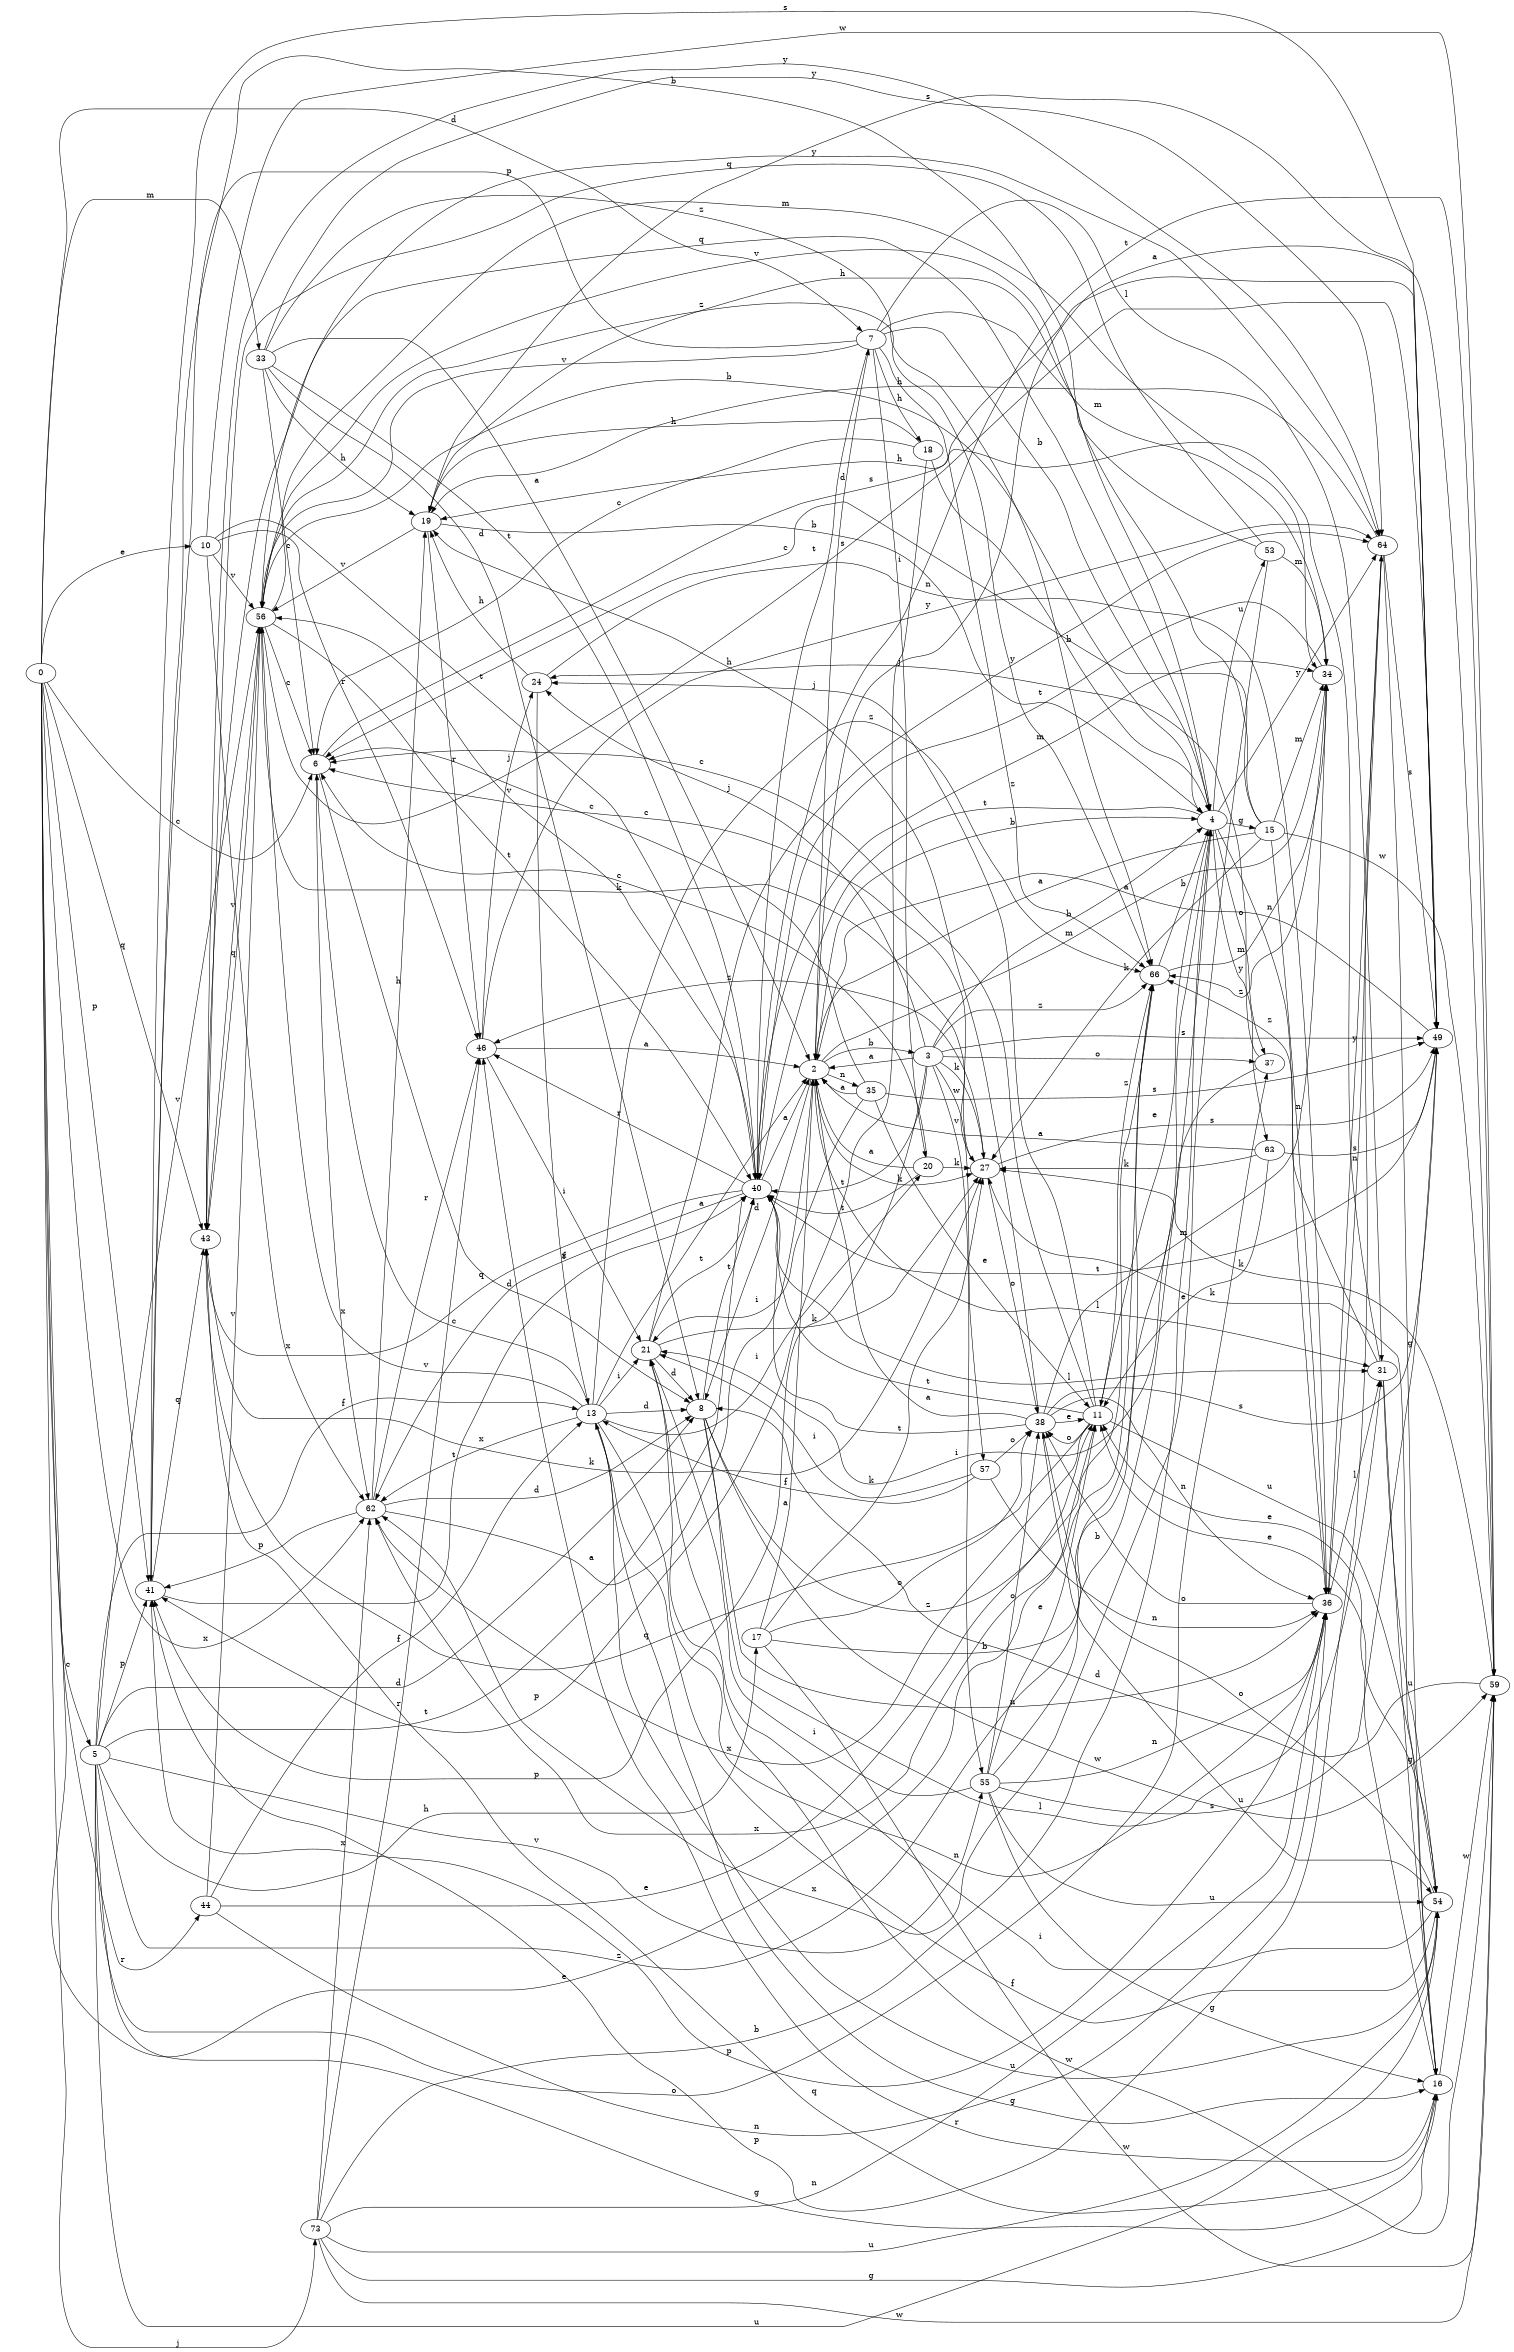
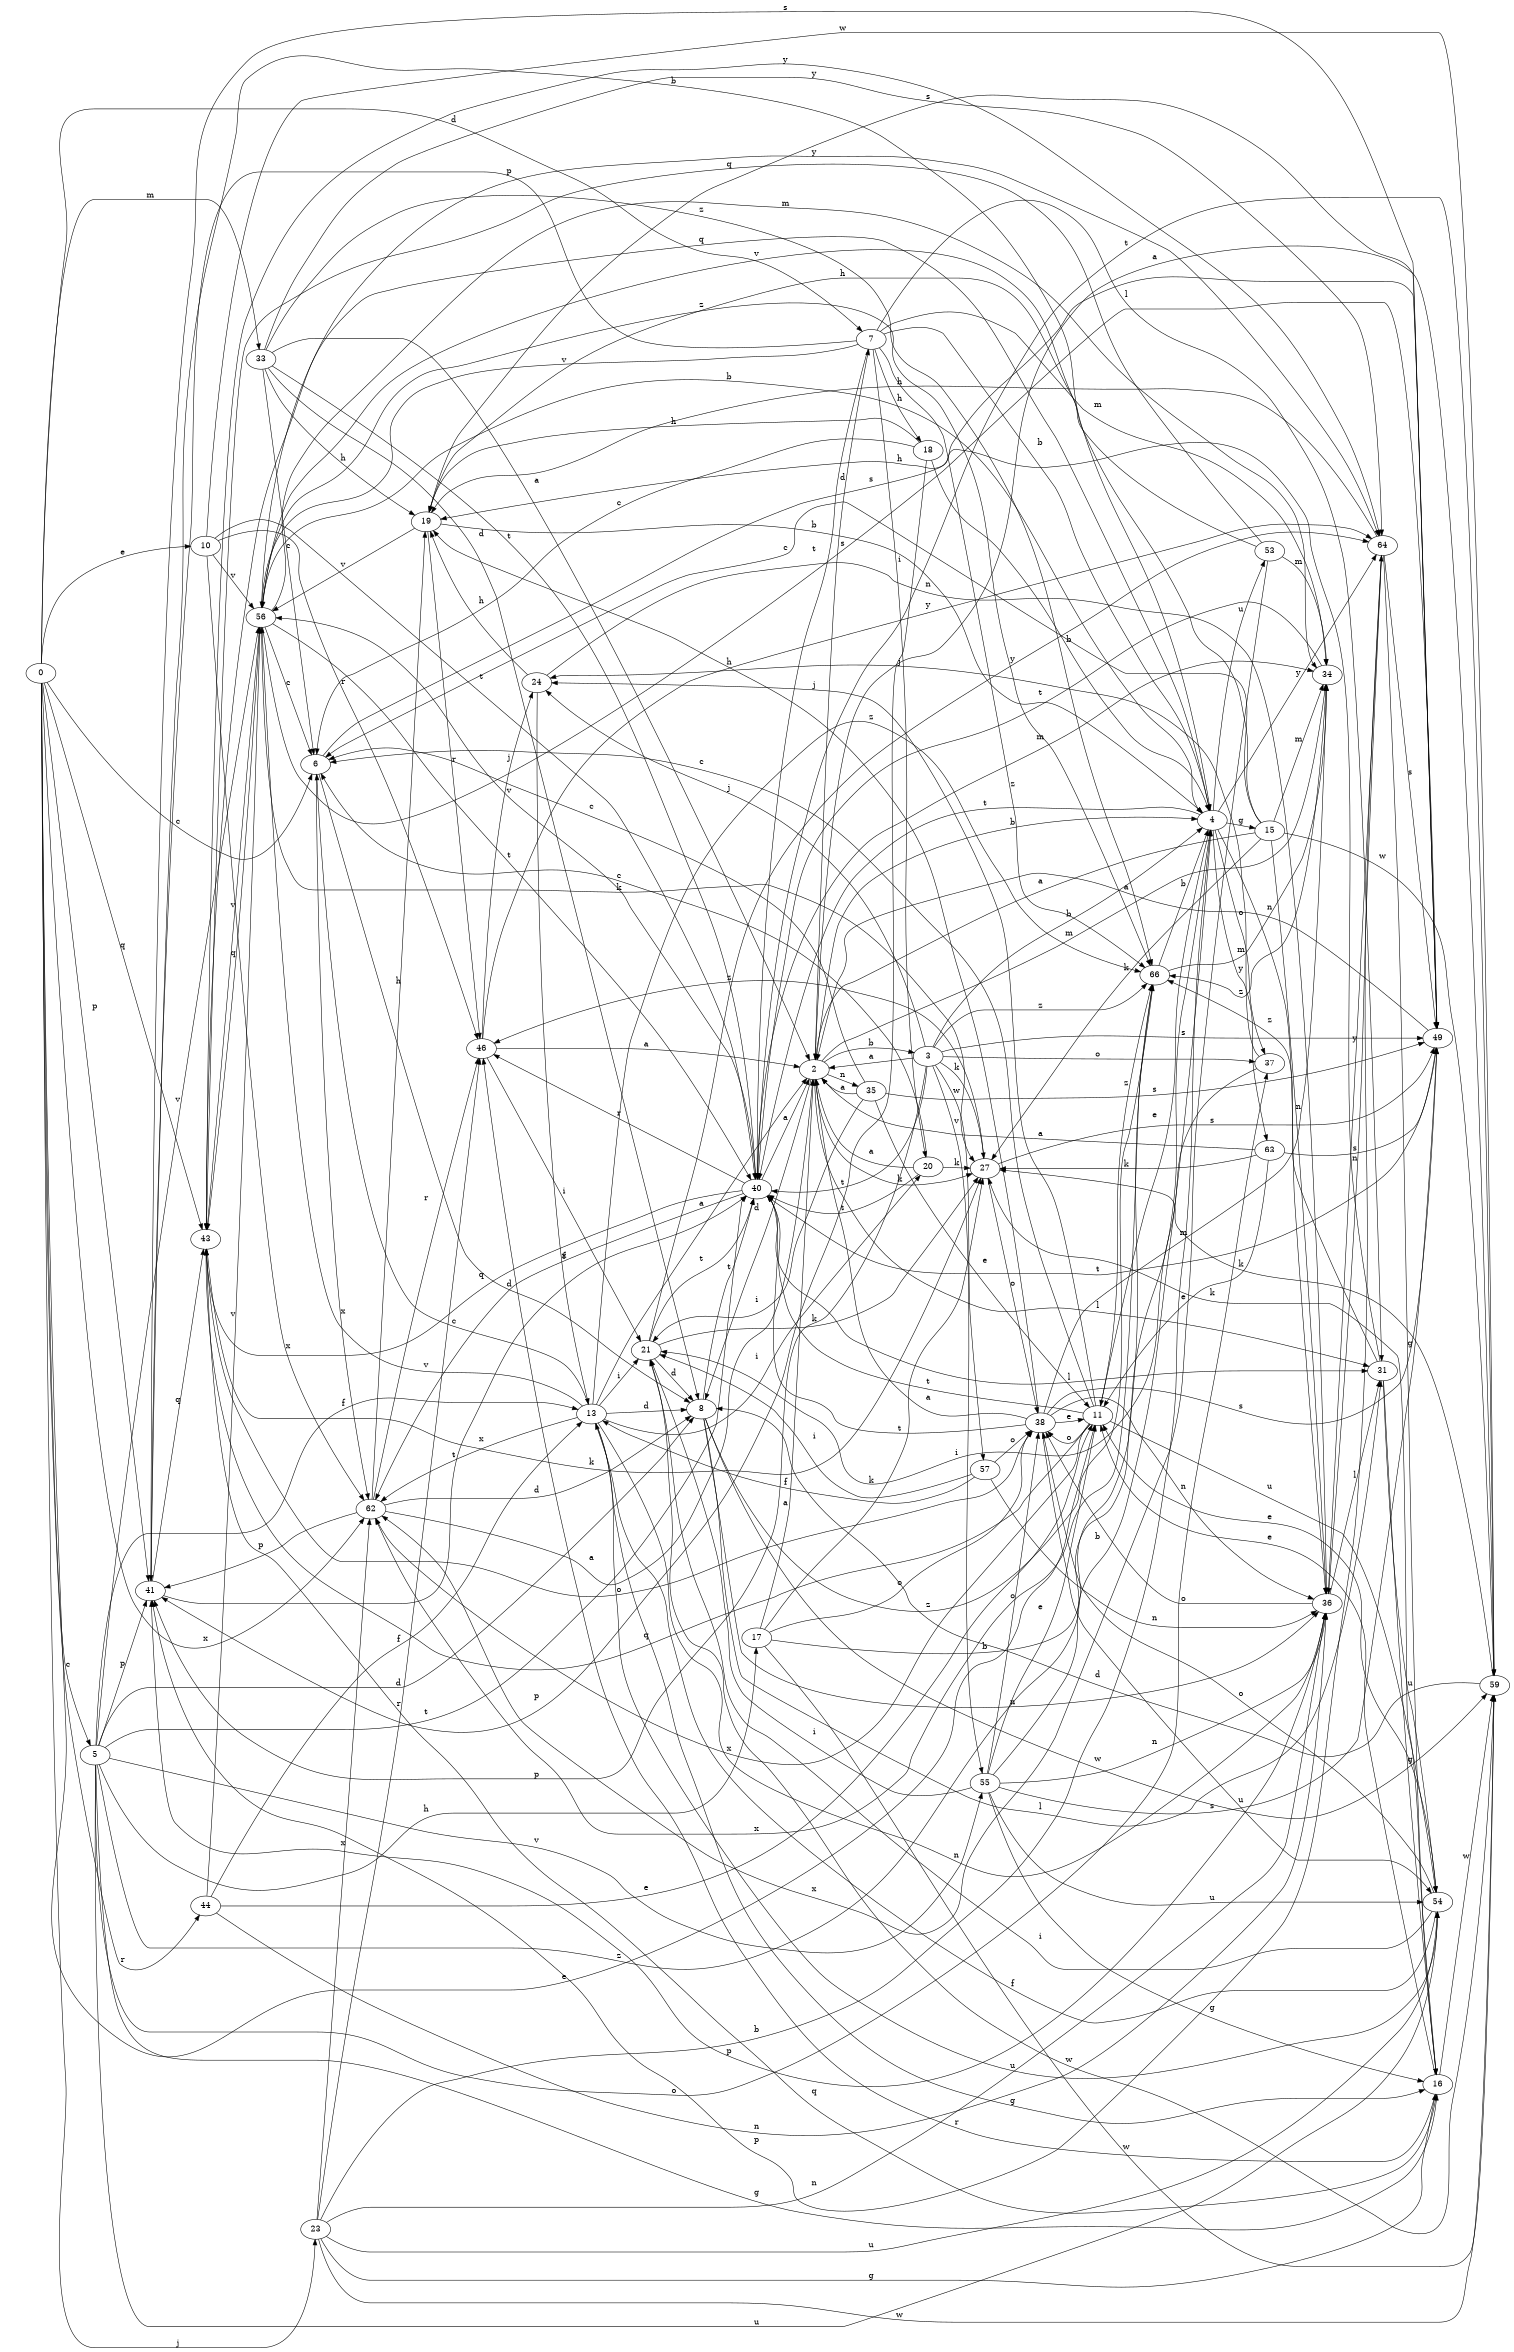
edge "27" -> "6": removed, label "c"
edge "43" -> "38": added, label "o"
node "73": label "73" -> "23"
